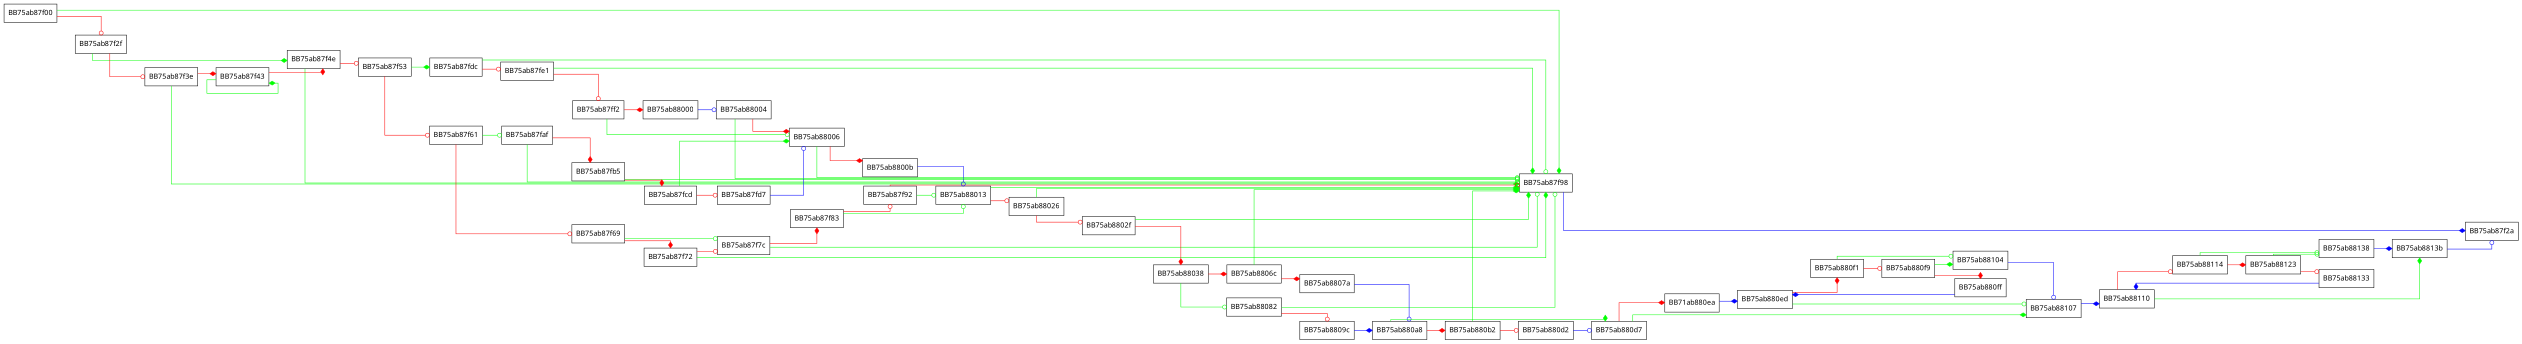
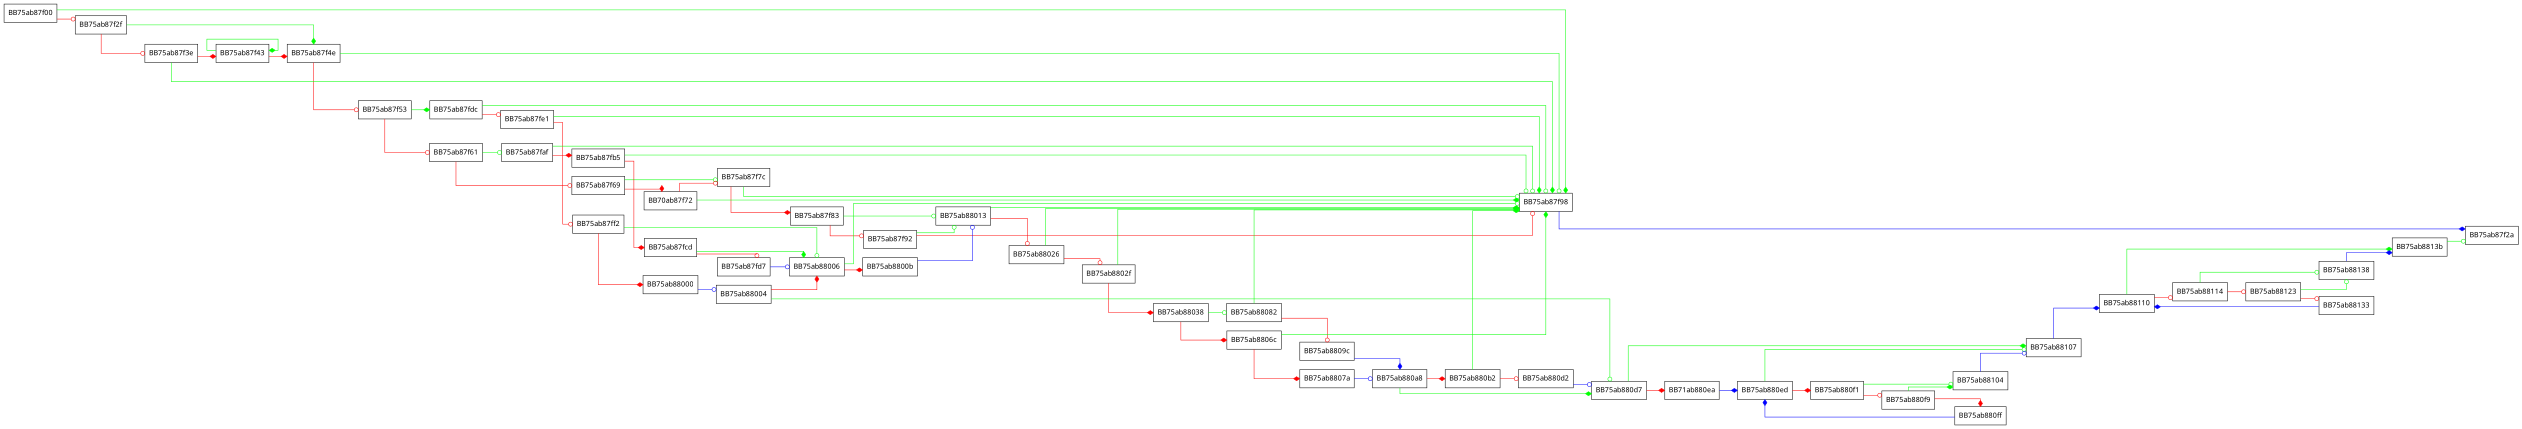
edge "BB75ab88004" -> "BB75ab87f98": now "BB75ab88004" -> "BB75ab880d7"
edge "BB75ab8813b" -> "BB75ab87f2a": color blue -> green
node "BB75ab87f72": label "BB75ab87f72" -> "BB70ab87f72"
edge "BB75ab88114" -> "BB75ab88123": arrowhead diamond -> odot
